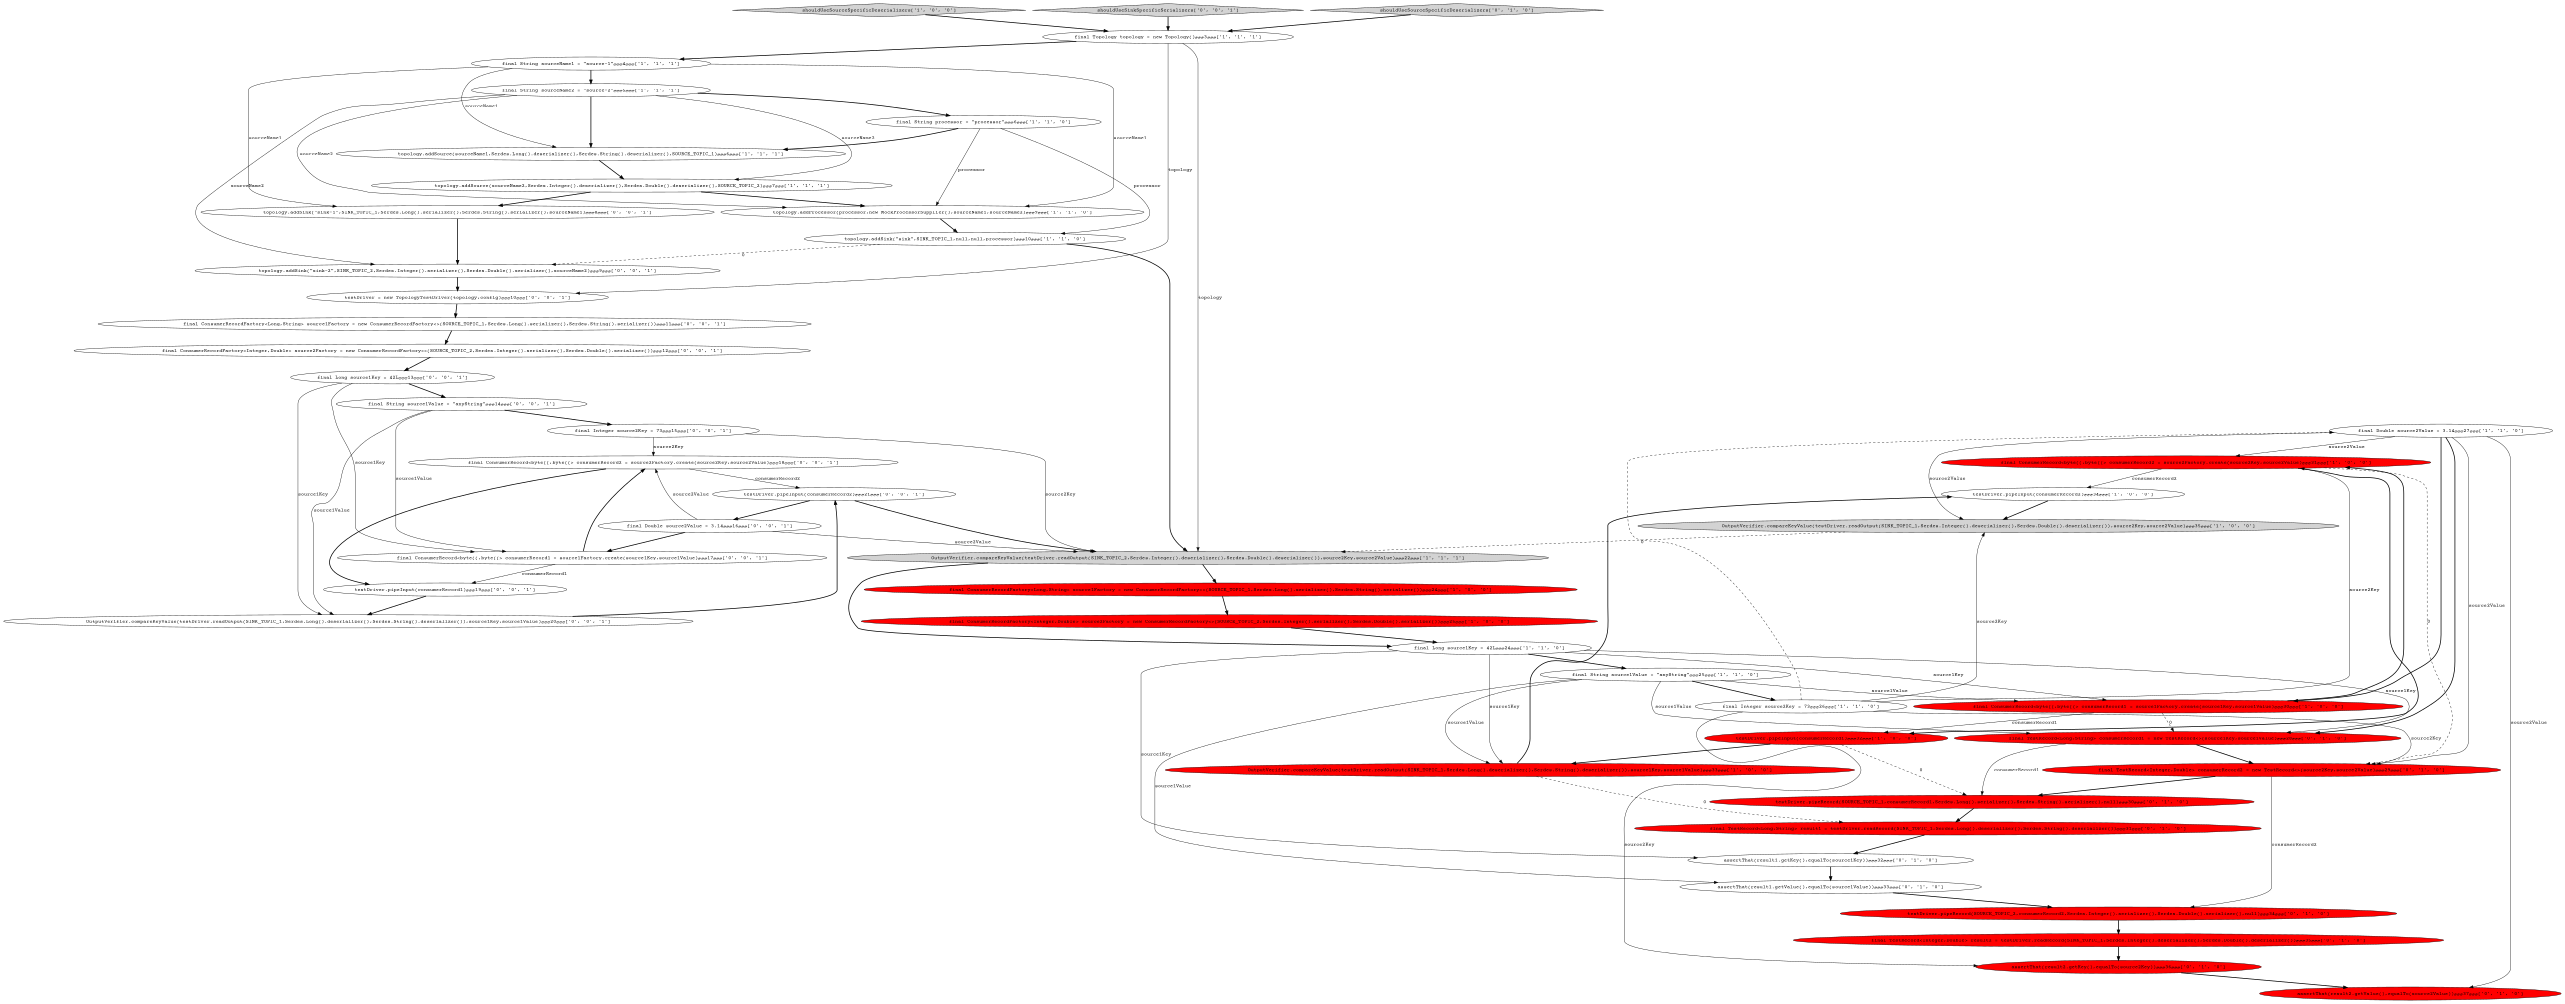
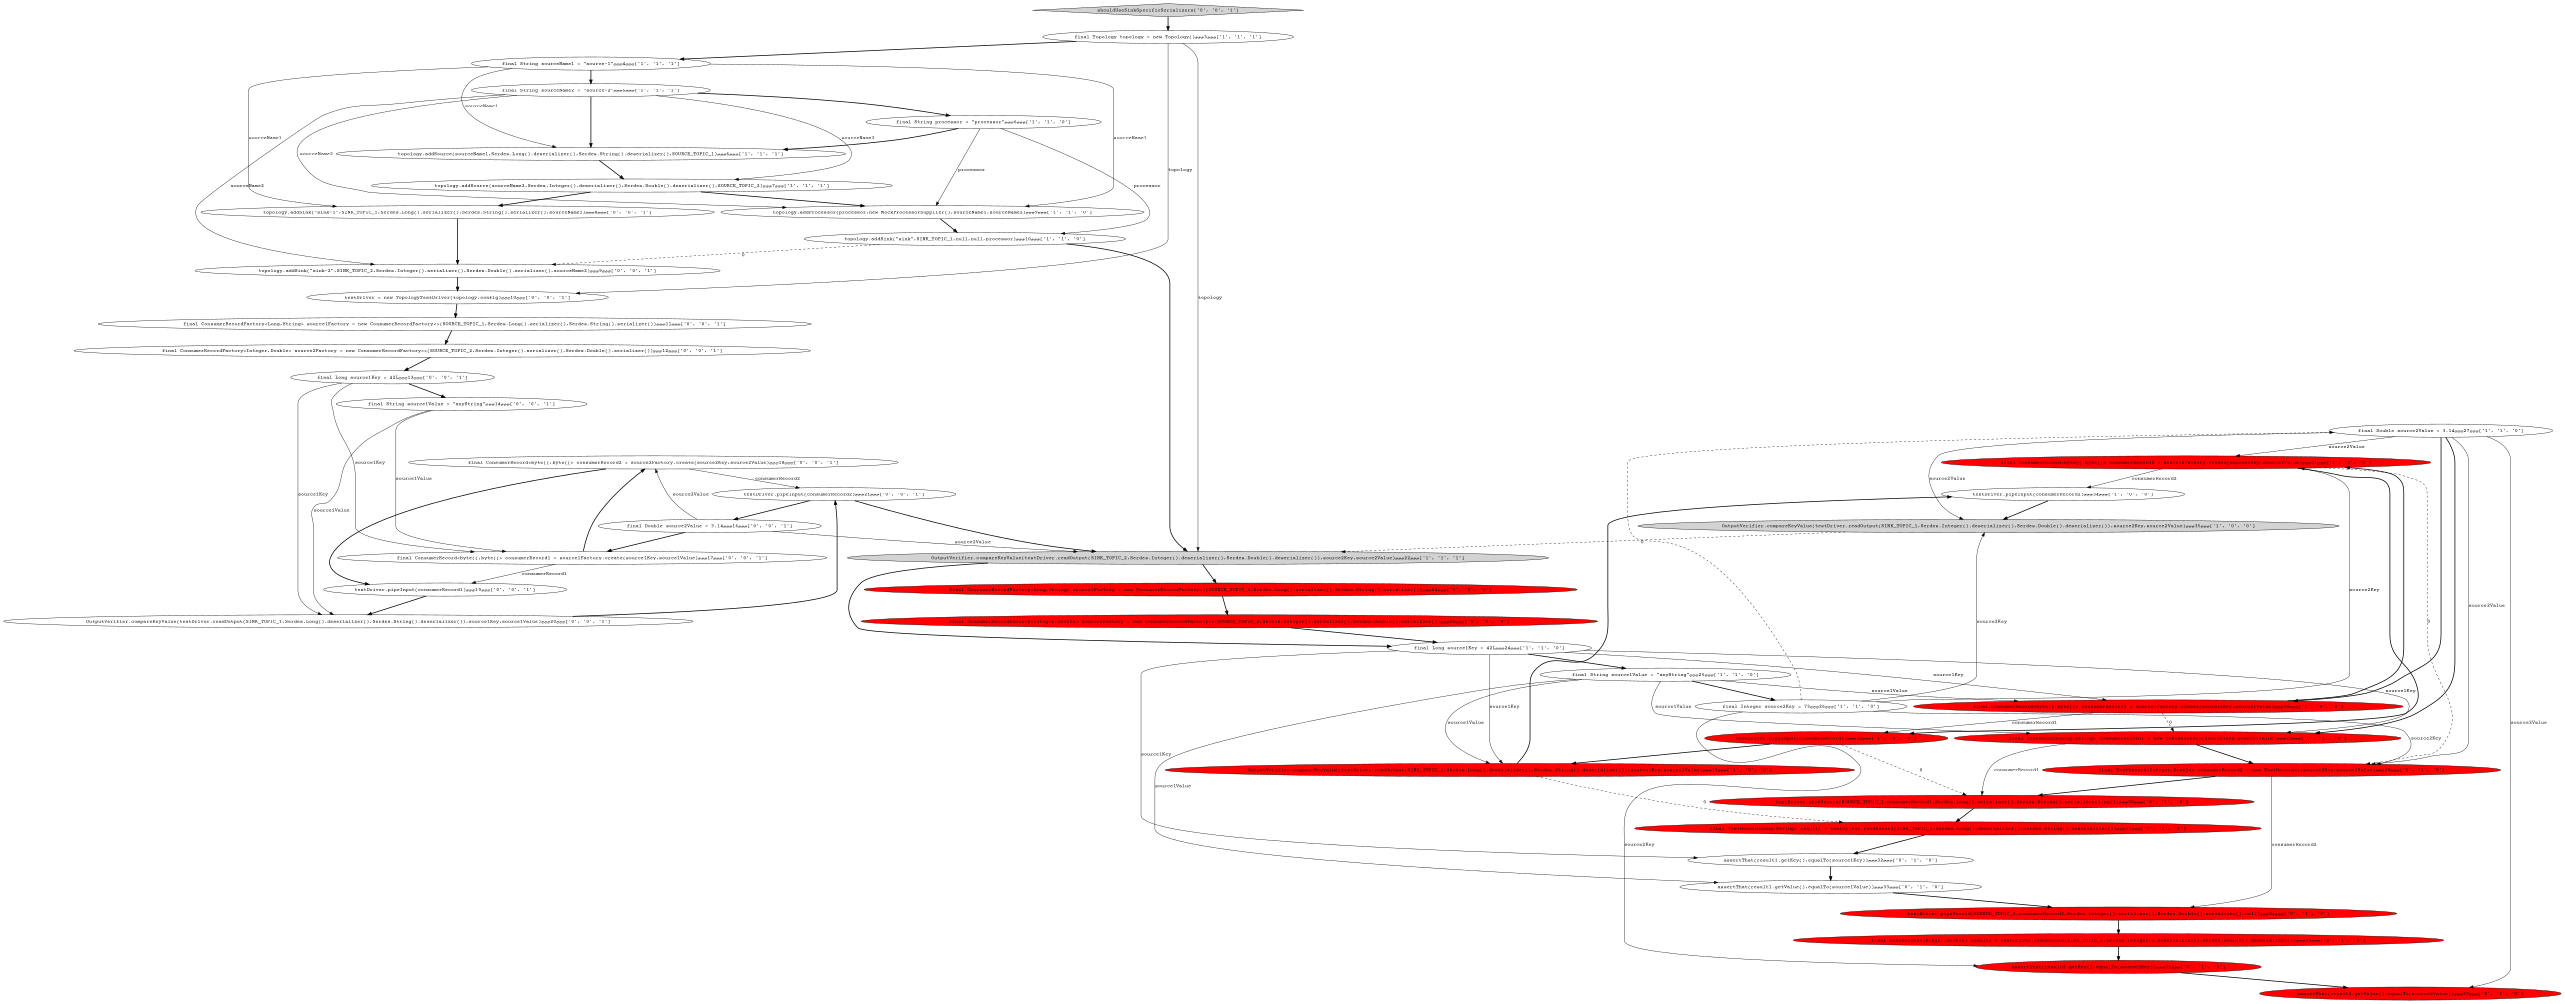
node "shouldUseSourceSpecificDeserializers['1', '0', '0']": removed
node "shouldUseSourceSpecificDeserializers['0', '1', '0']": removed
node "final Integer source2Key = 73@@@15@@@['0', '0', '1']": removed
